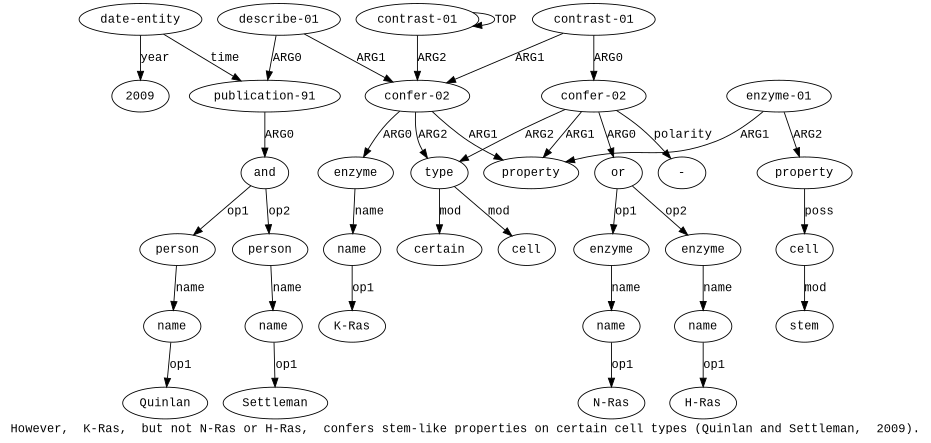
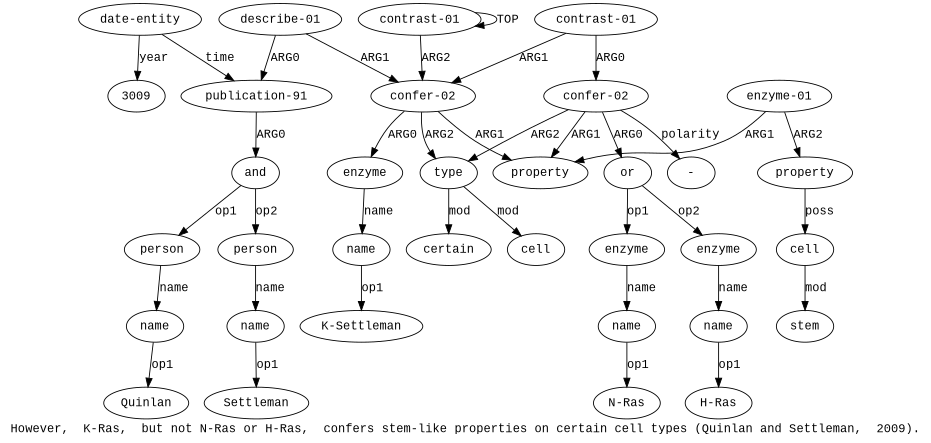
node "2009": label "2009" -> "3009"
node "K-Ras": label "K-Ras" -> "K-Settleman"
